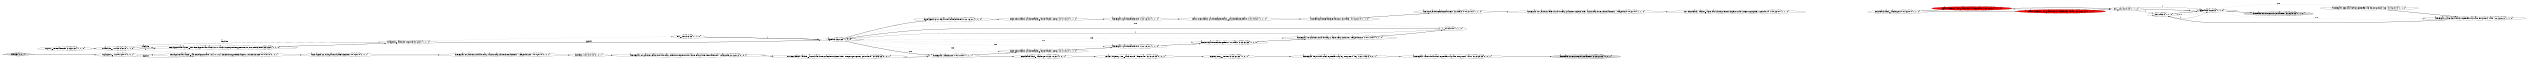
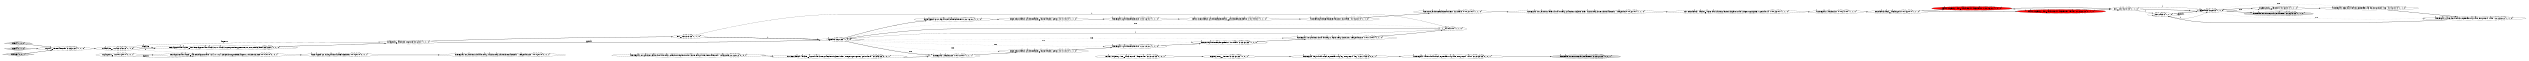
node "LogEntry entry = iter.next()@@@30@@@['1', '1', '0']": added
node "assertEquals(1,batches.size())@@@24@@@['1', '1', '0']": added
edge "int i = 0@@@7@@@['1', '1', '0']" -> "i++@@@9@@@['1', '1', '0']": added, label "i"
edge "i < appends@@@28@@@['1', '1', '0']" -> "i++@@@29@@@['1', '1', '0']": label "true" -> "appends"
edge "int appends = batchSize / msgSize@@@6@@@['1', '1', '0']" -> "int i = 0@@@7@@@['1', '1', '0']": style dotted -> bold
edge "int batchSize = 1024@@@4@@@['1', '1', '0']" -> "int appends = batchSize / msgSize@@@6@@@['1', '1', '0']": label "batchSize" -> "lingerMs"
node "testFull['1', '0', '0']": added
node "testFull['0', '1', '0']": added
edge "testLinger['0', '0', '1']" -> "long lingerMs = 10L@@@3@@@['0', '0', '1']": now "testLinger['0', '0', '1']" -> "long now = time.milliseconds()@@@3@@@['1', '1', '0']"
node "time.sleep(10)@@@7@@@['0', '0', '1']": removed
node "RecordBatch batch = batches.get(0)@@@11@@@['0', '0', '1']": removed
